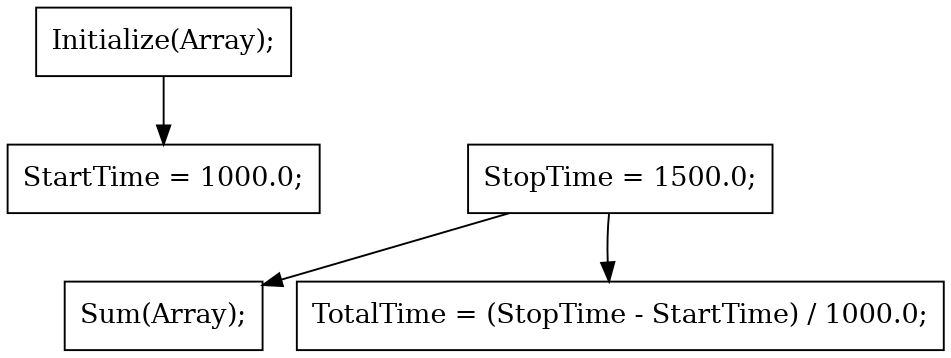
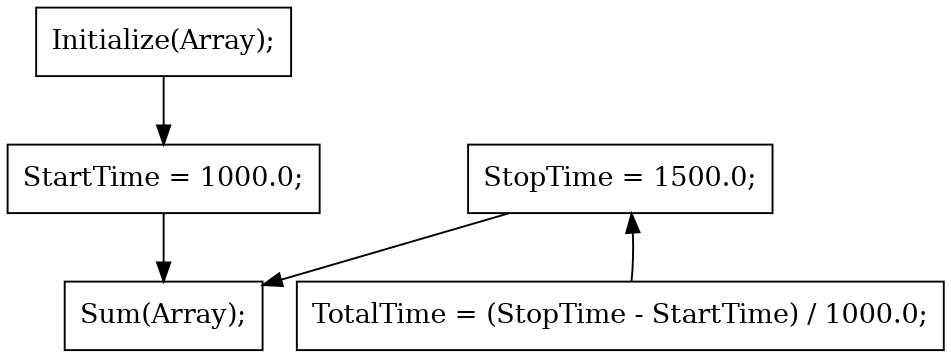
edge "StartTime = 1000.0;" -> "Sum(Array);": added
edge "StopTime = 1500.0;" -> "TotalTime = (StopTime - StartTime) / 1000.0;": reversed
